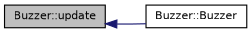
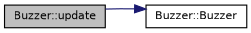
edge "Buzzer::Buzzer" -> "Buzzer::update": reversed
